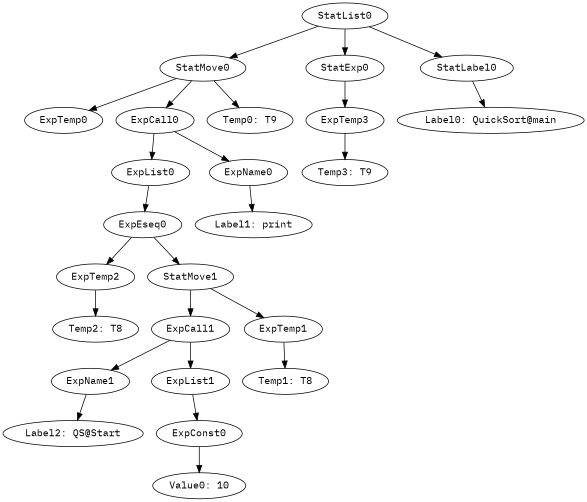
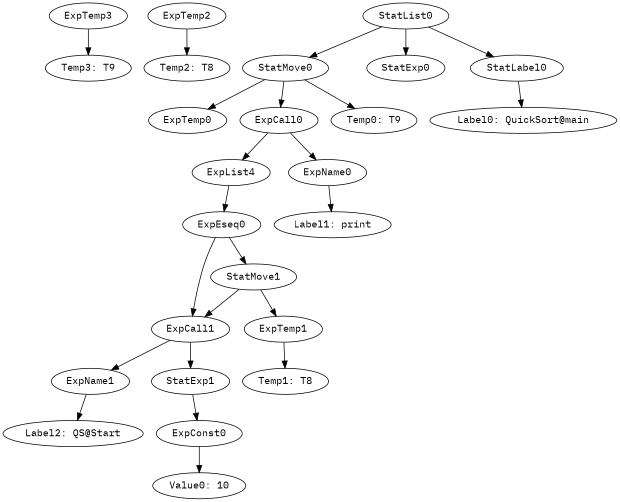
edge "StatExp0" -> "ExpTemp3": removed
node "ExpList0": label "ExpList0" -> "ExpList4"
edge "ExpEseq0" -> "ExpTemp2": now "ExpEseq0" -> "ExpCall1"
node "ExpList1": label "ExpList1" -> "StatExp1"
